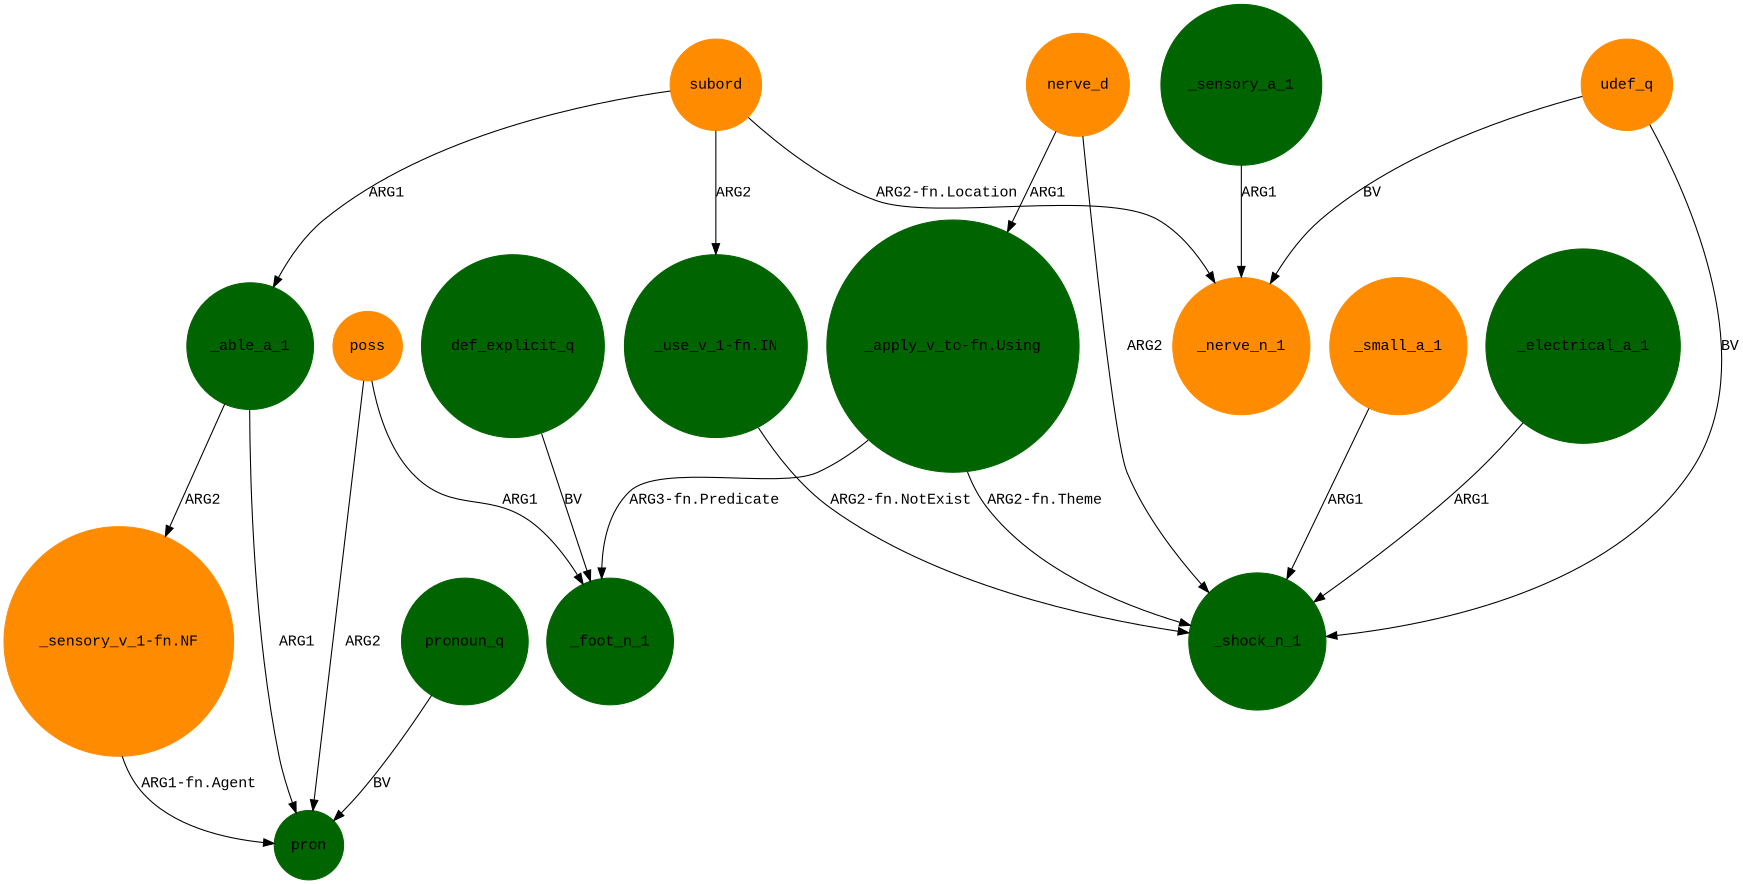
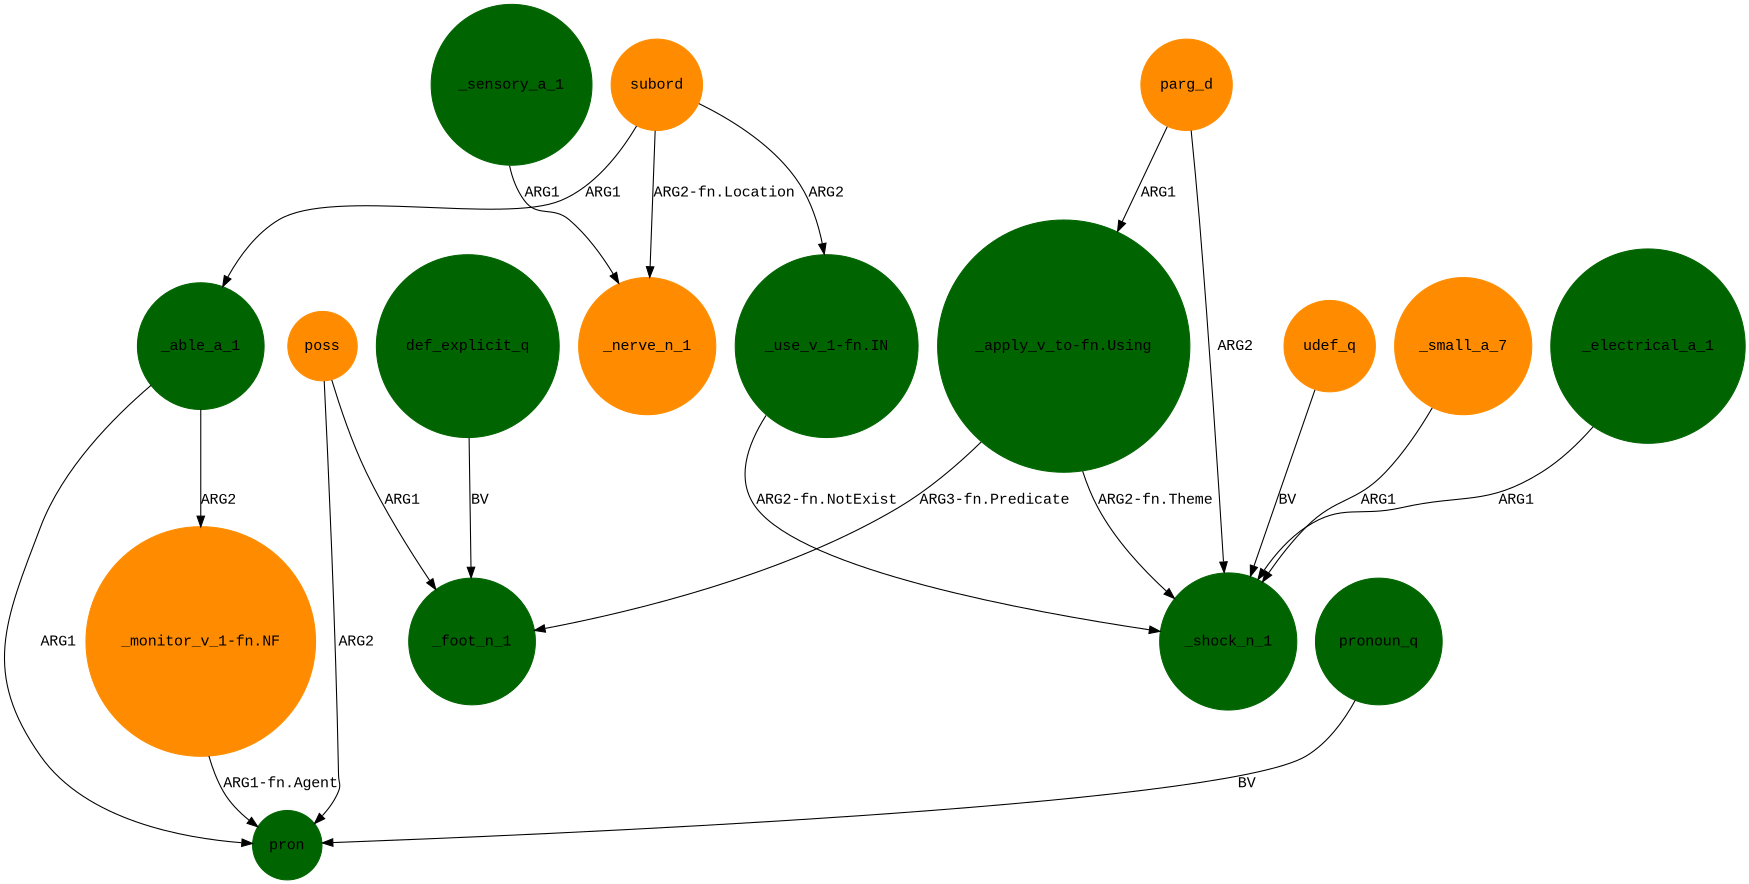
node "nerve_d": label "nerve_d" -> "parg_d"
edge "udef_q" -> "_nerve_n_1": removed, label "BV"
node "_small_a_1": label "_small_a_1" -> "_small_a_7"
node "_sensory_v_1-fn.NF": label "_sensory_v_1-fn.NF" -> "_monitor_v_1-fn.NF"
